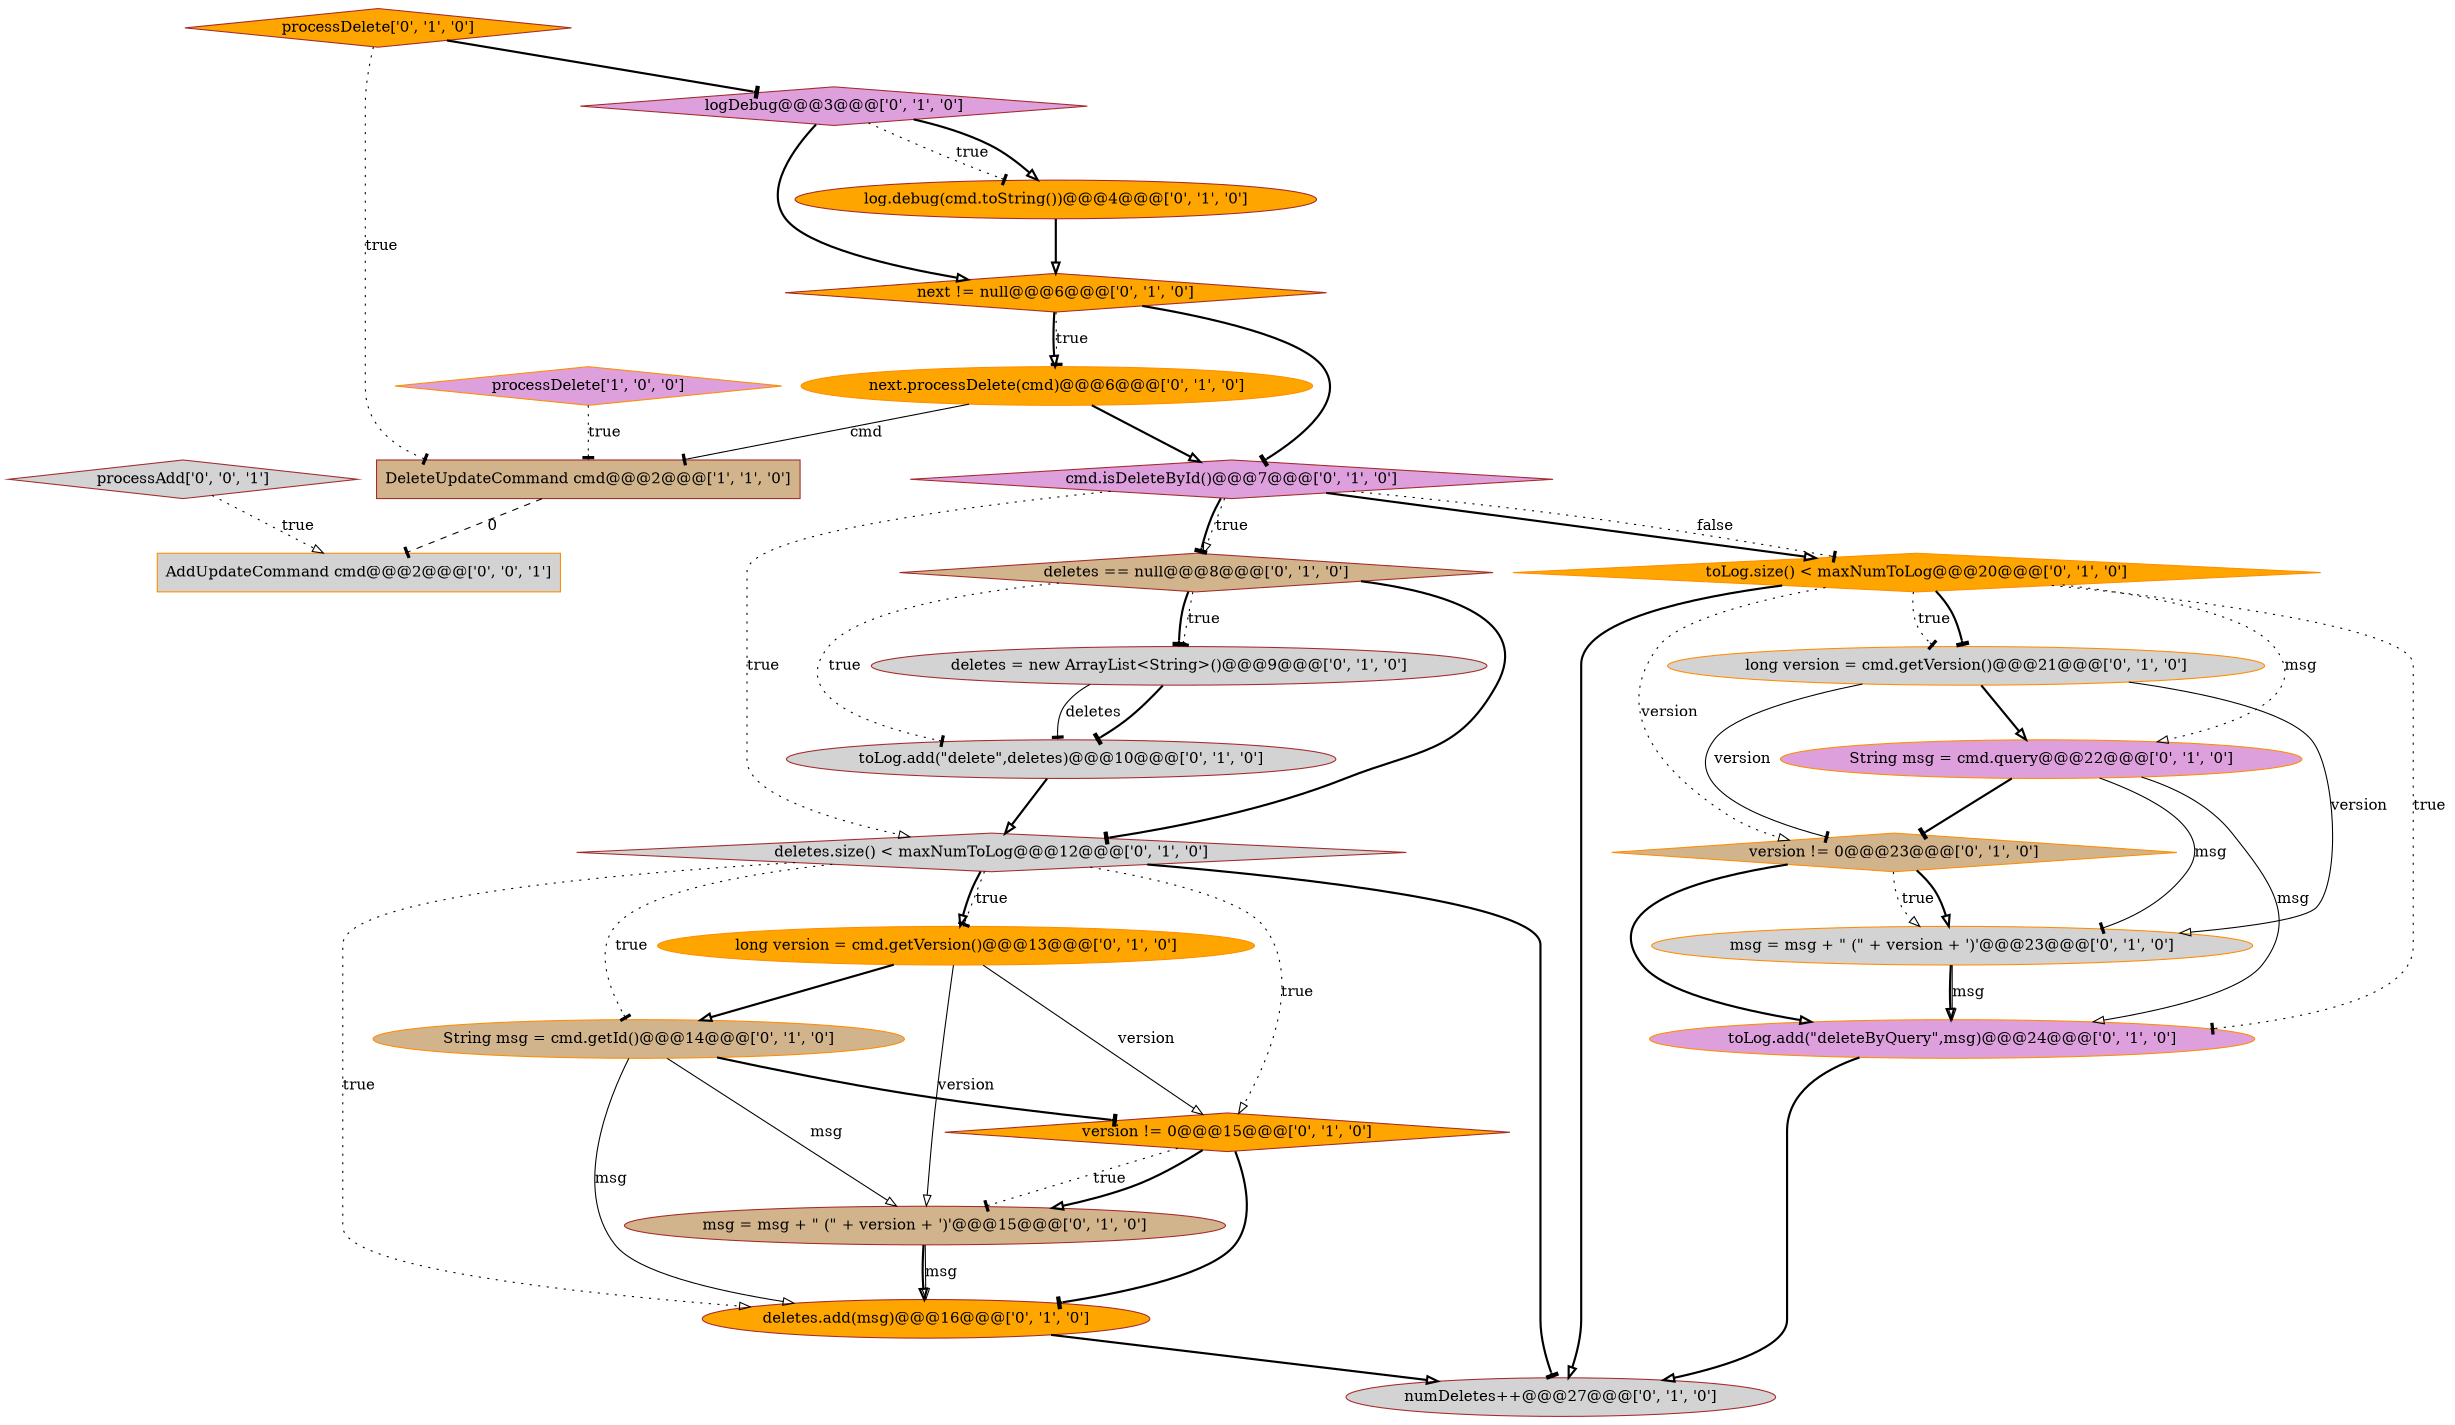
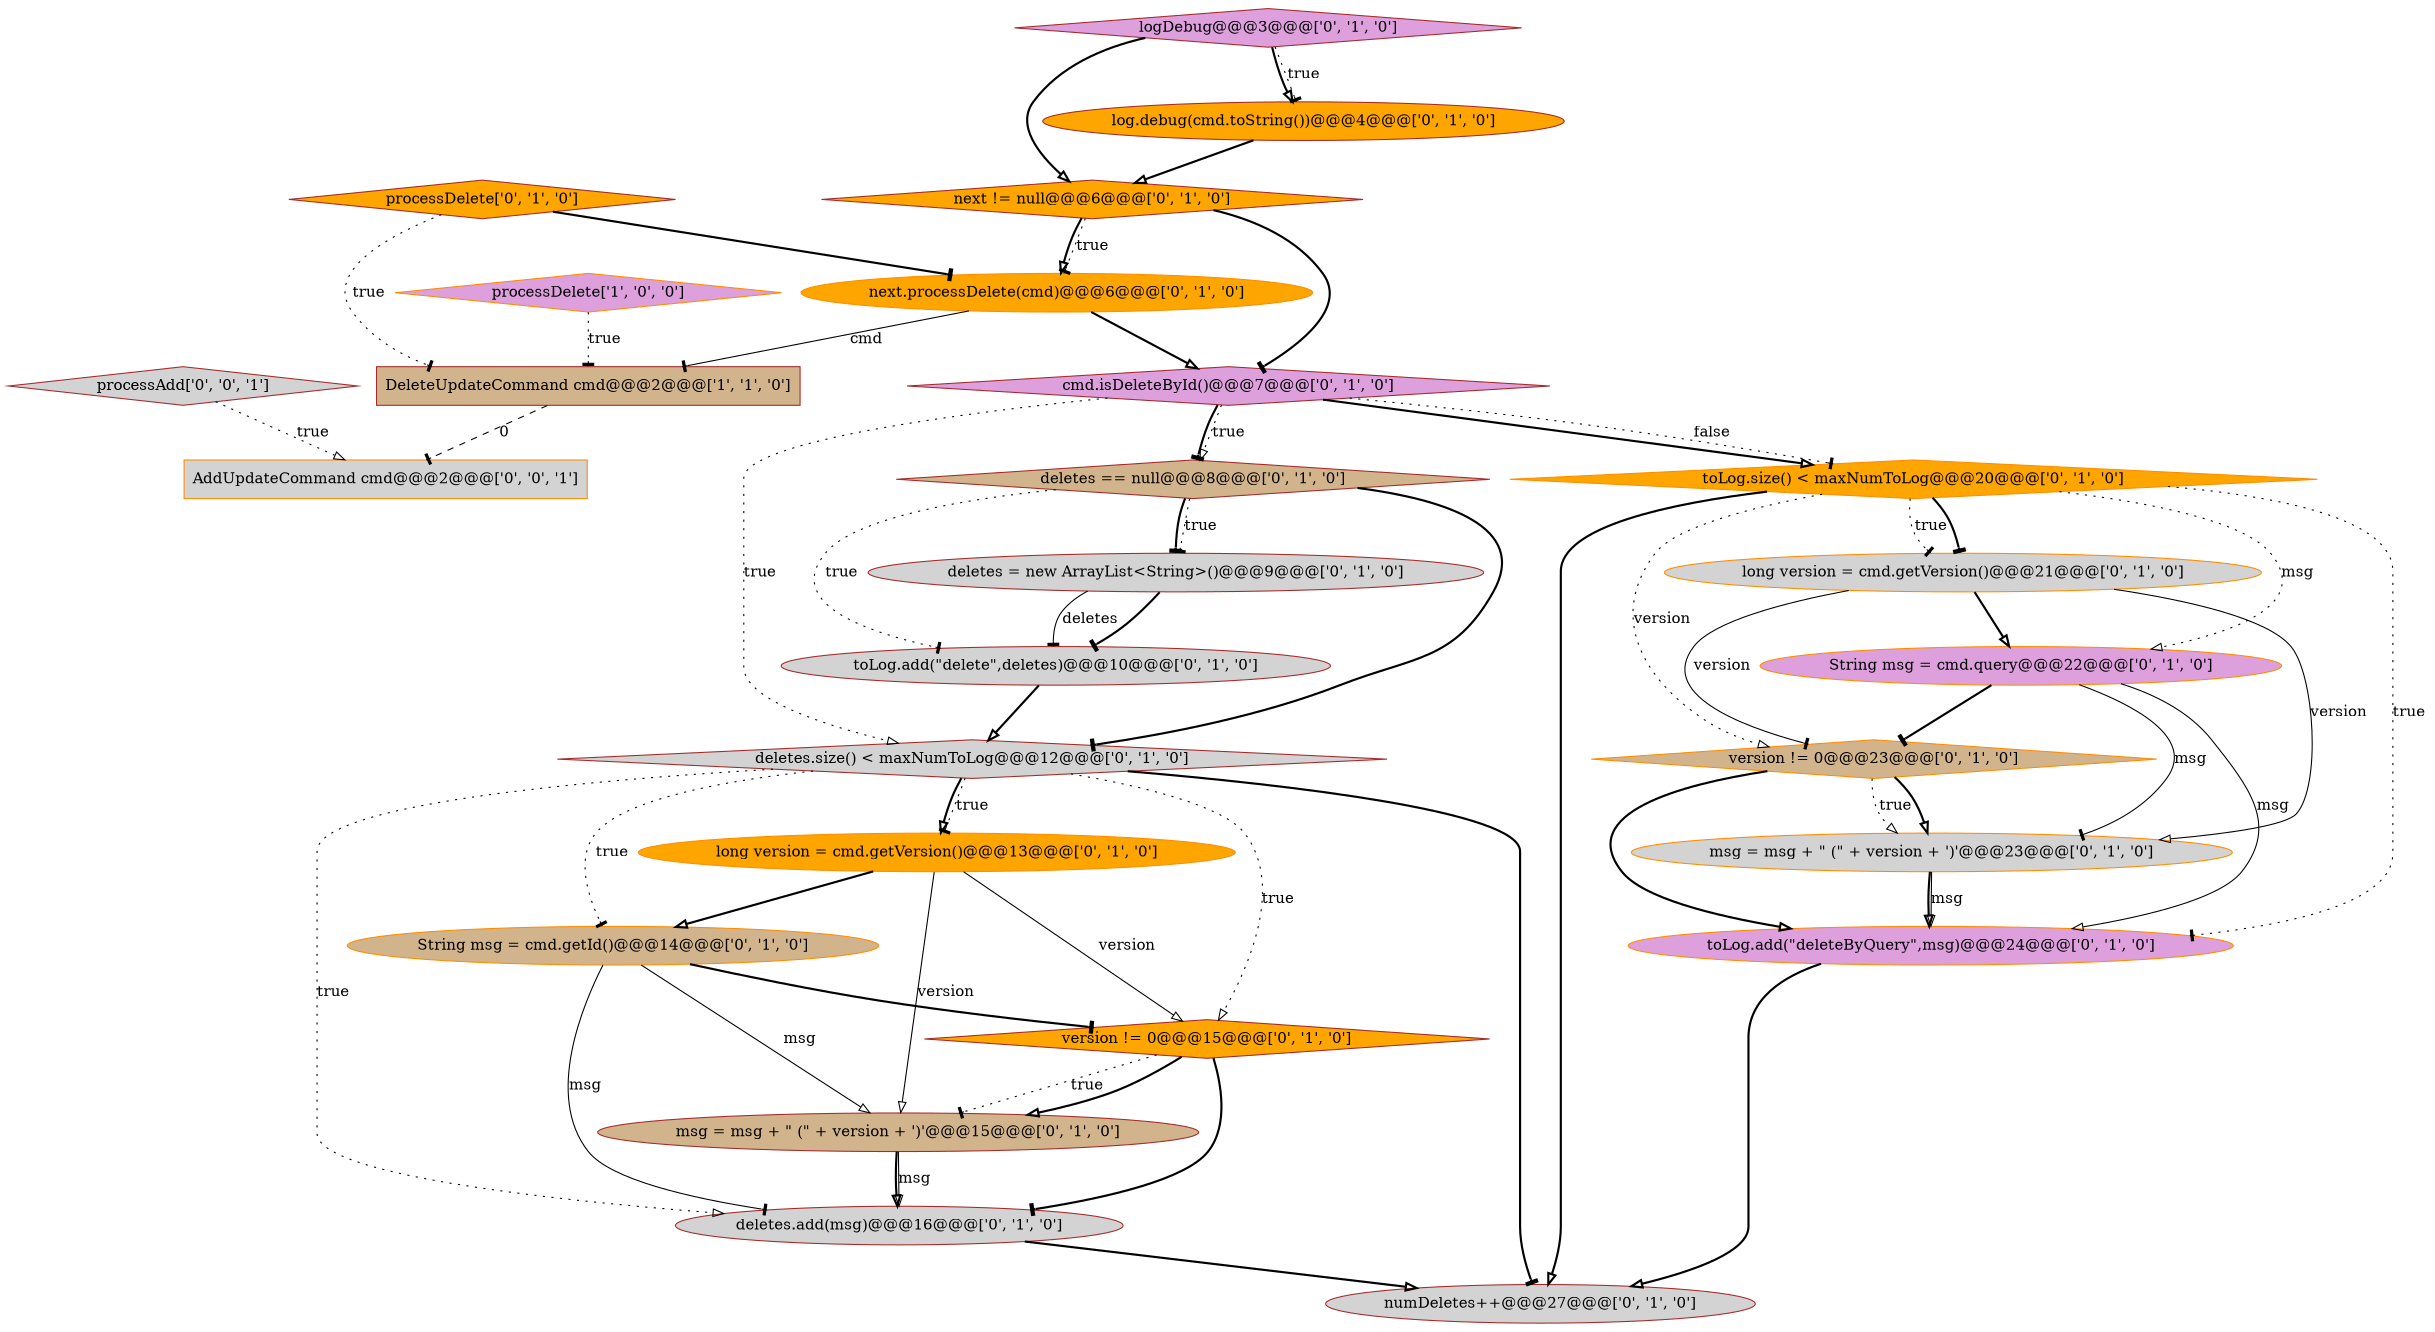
edge "processDelete['0', '1', '0']" -> "logDebug@@@3@@@['0', '1', '0']": now "processDelete['0', '1', '0']" -> "next.processDelete(cmd)@@@6@@@['0', '1', '0']"
edge "String msg = cmd.getId()@@@14@@@['0', '1', '0']" -> "deletes.add(msg)@@@16@@@['0', '1', '0']": arrowhead onormal -> tee
node "deletes.add(msg)@@@16@@@['0', '1', '0']": fillcolor orange -> lightgrey
